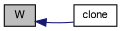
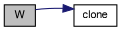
edge "clone" -> "W": reversed
